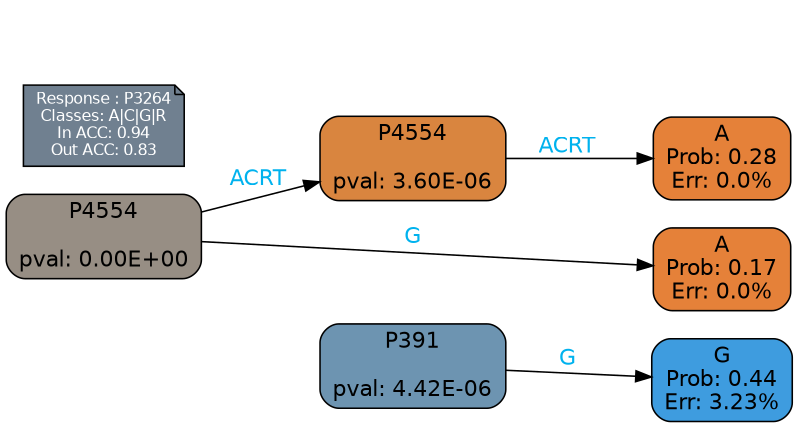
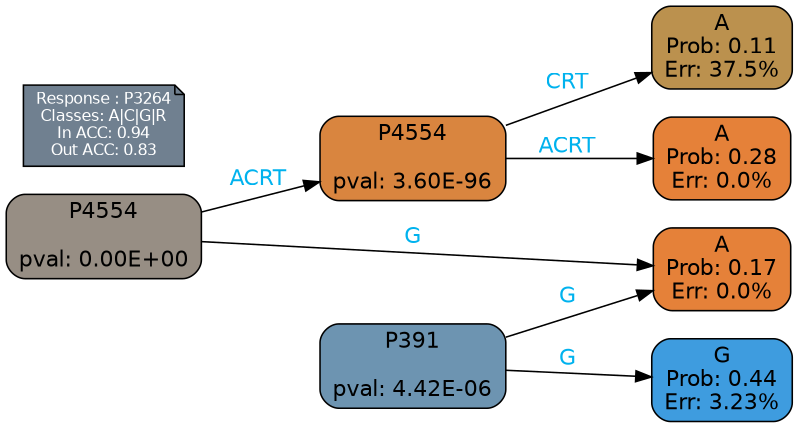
node "A Prob: 0.11 Err: 37.5%": added
node "P4554 pval: 3.60E-06": label "P4554 pval: 3.60E-06" -> "P4554 pval: 3.60E-96"
edge "P391 pval: 4.42E-06" -> "A Prob: 0.17 Err: 0.0%": added, label "G"
